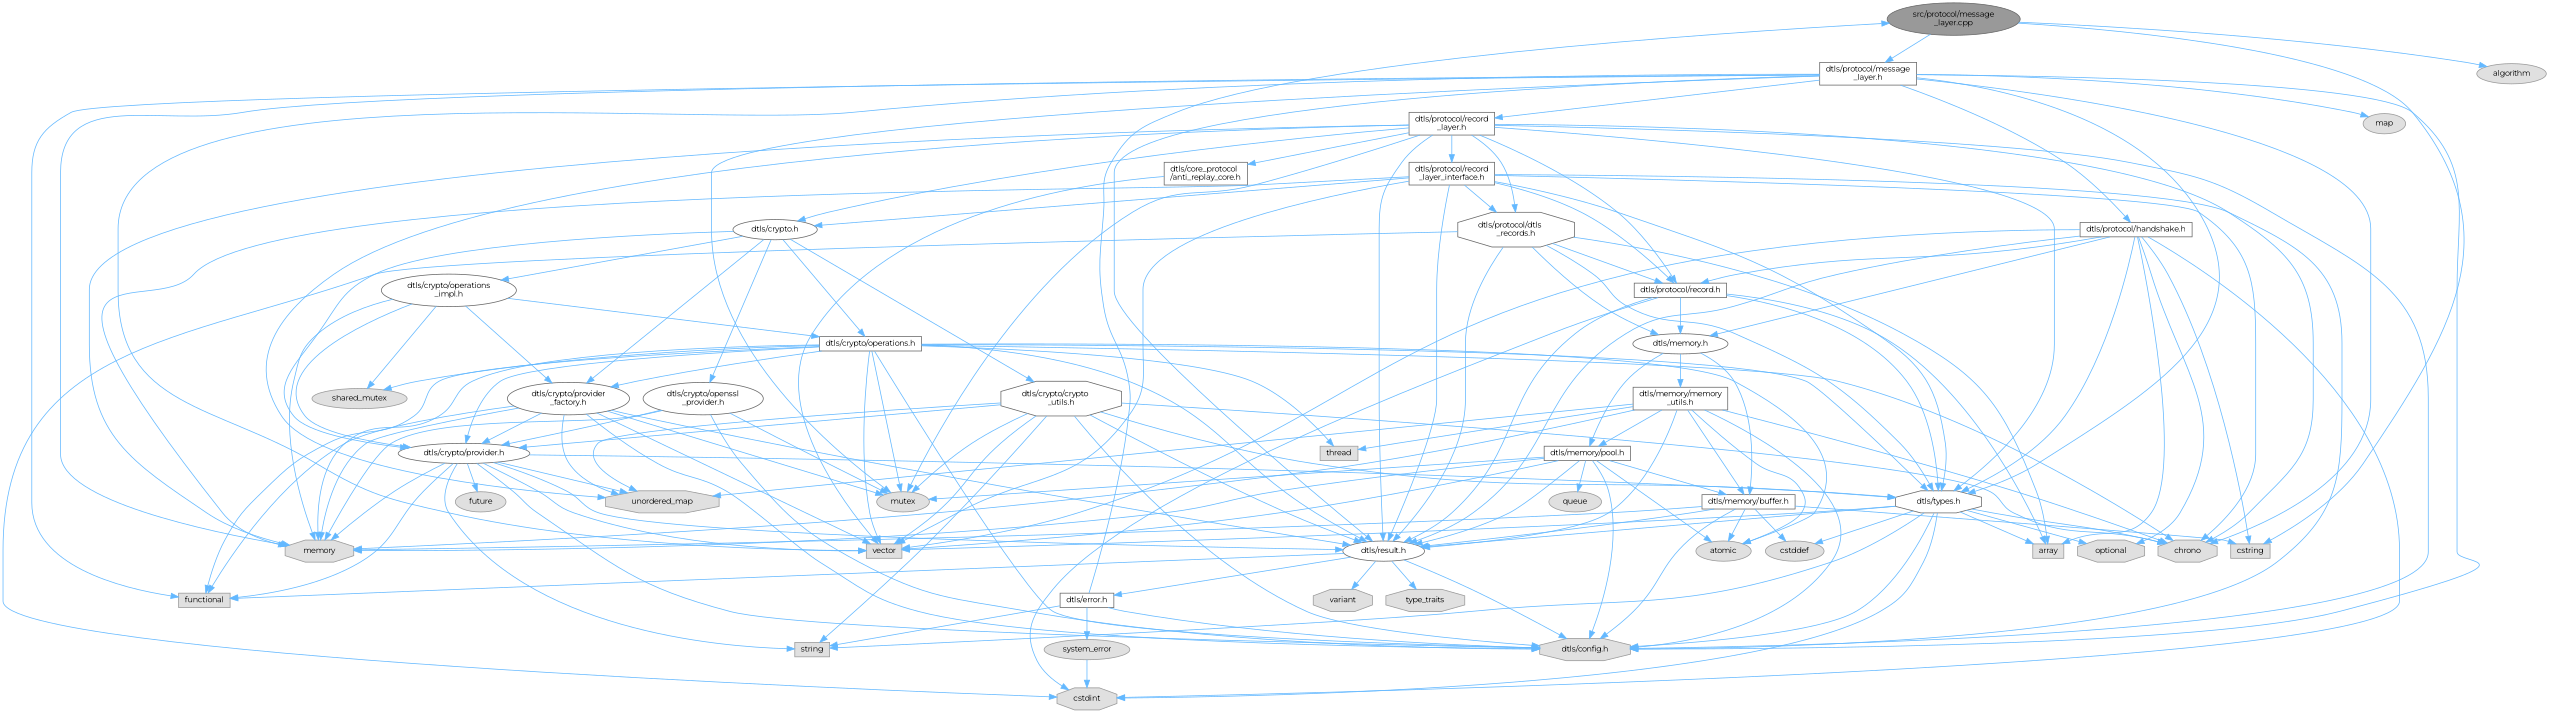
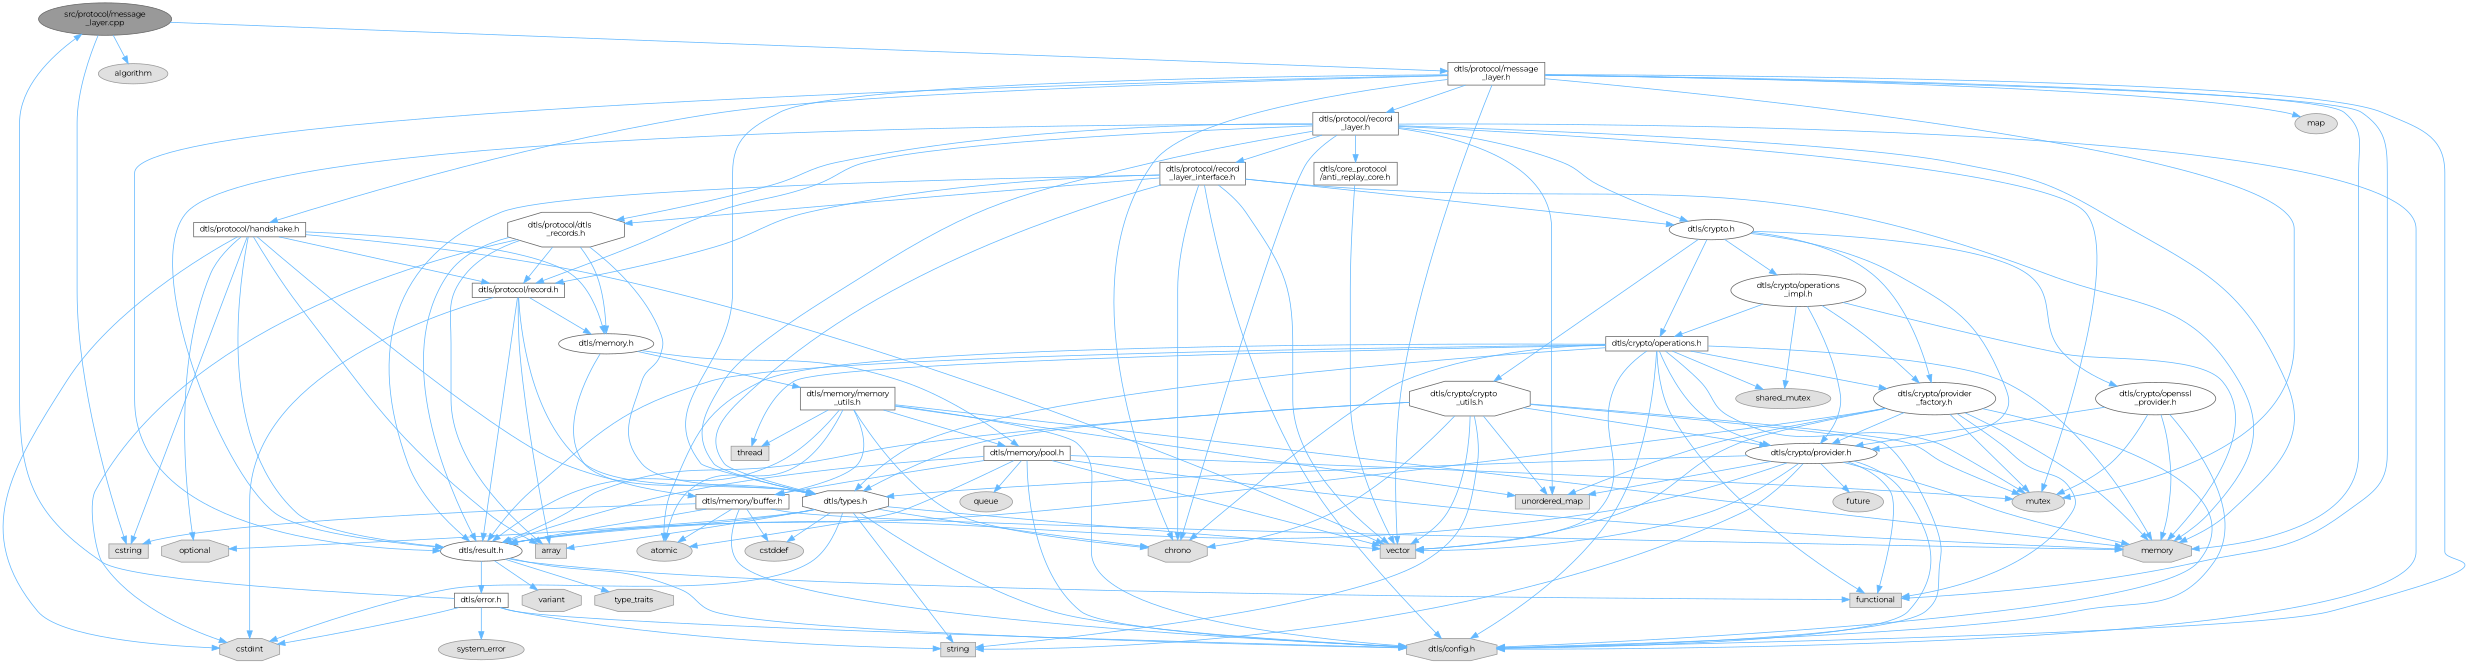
node "unordered_map": shape octagon -> box
edge "system_error" -> "cstdint": now "dtls/error.h" -> "cstdint"
